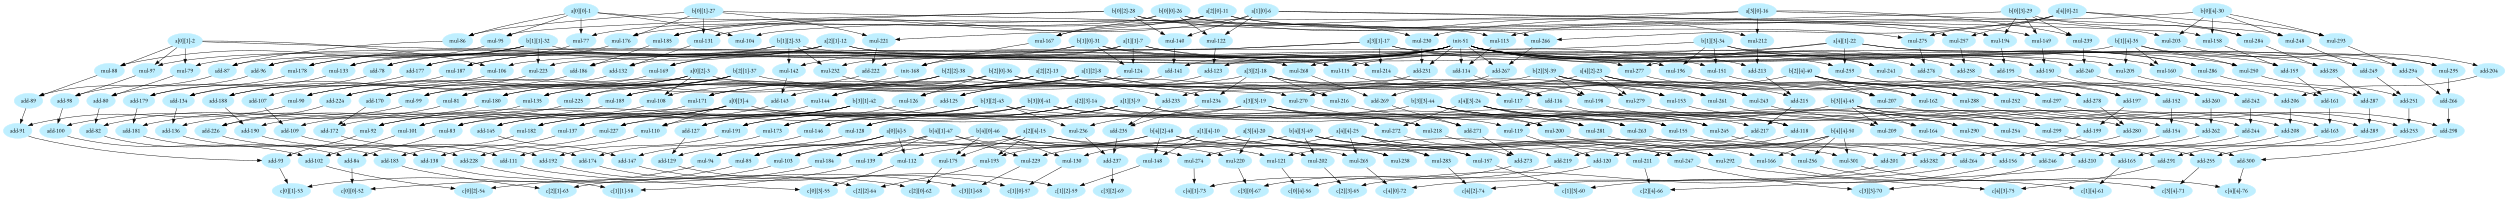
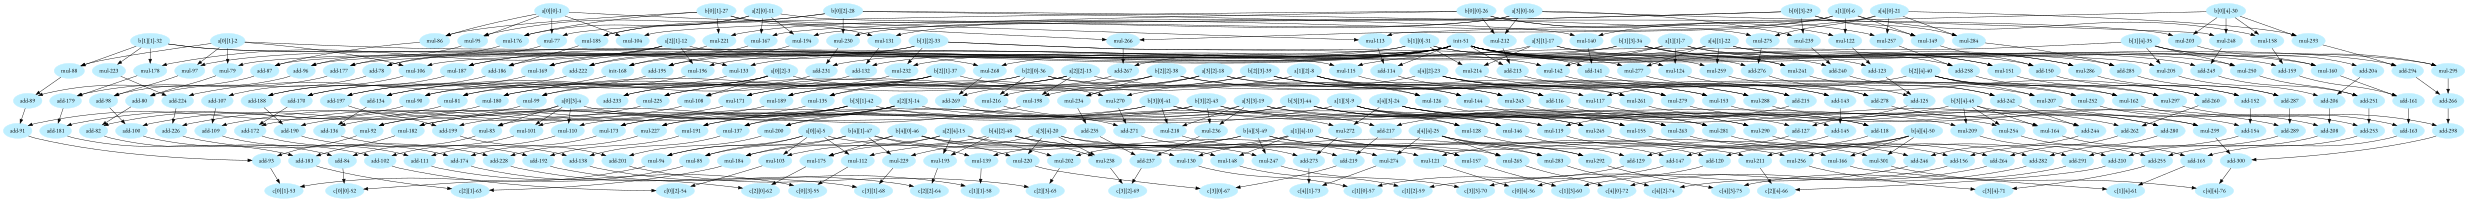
edge "a[3][1]-17" -> "mul-223": removed
edge "add-233" -> "add-235": removed
edge "mul-238" -> "c[3][2]-69": added
